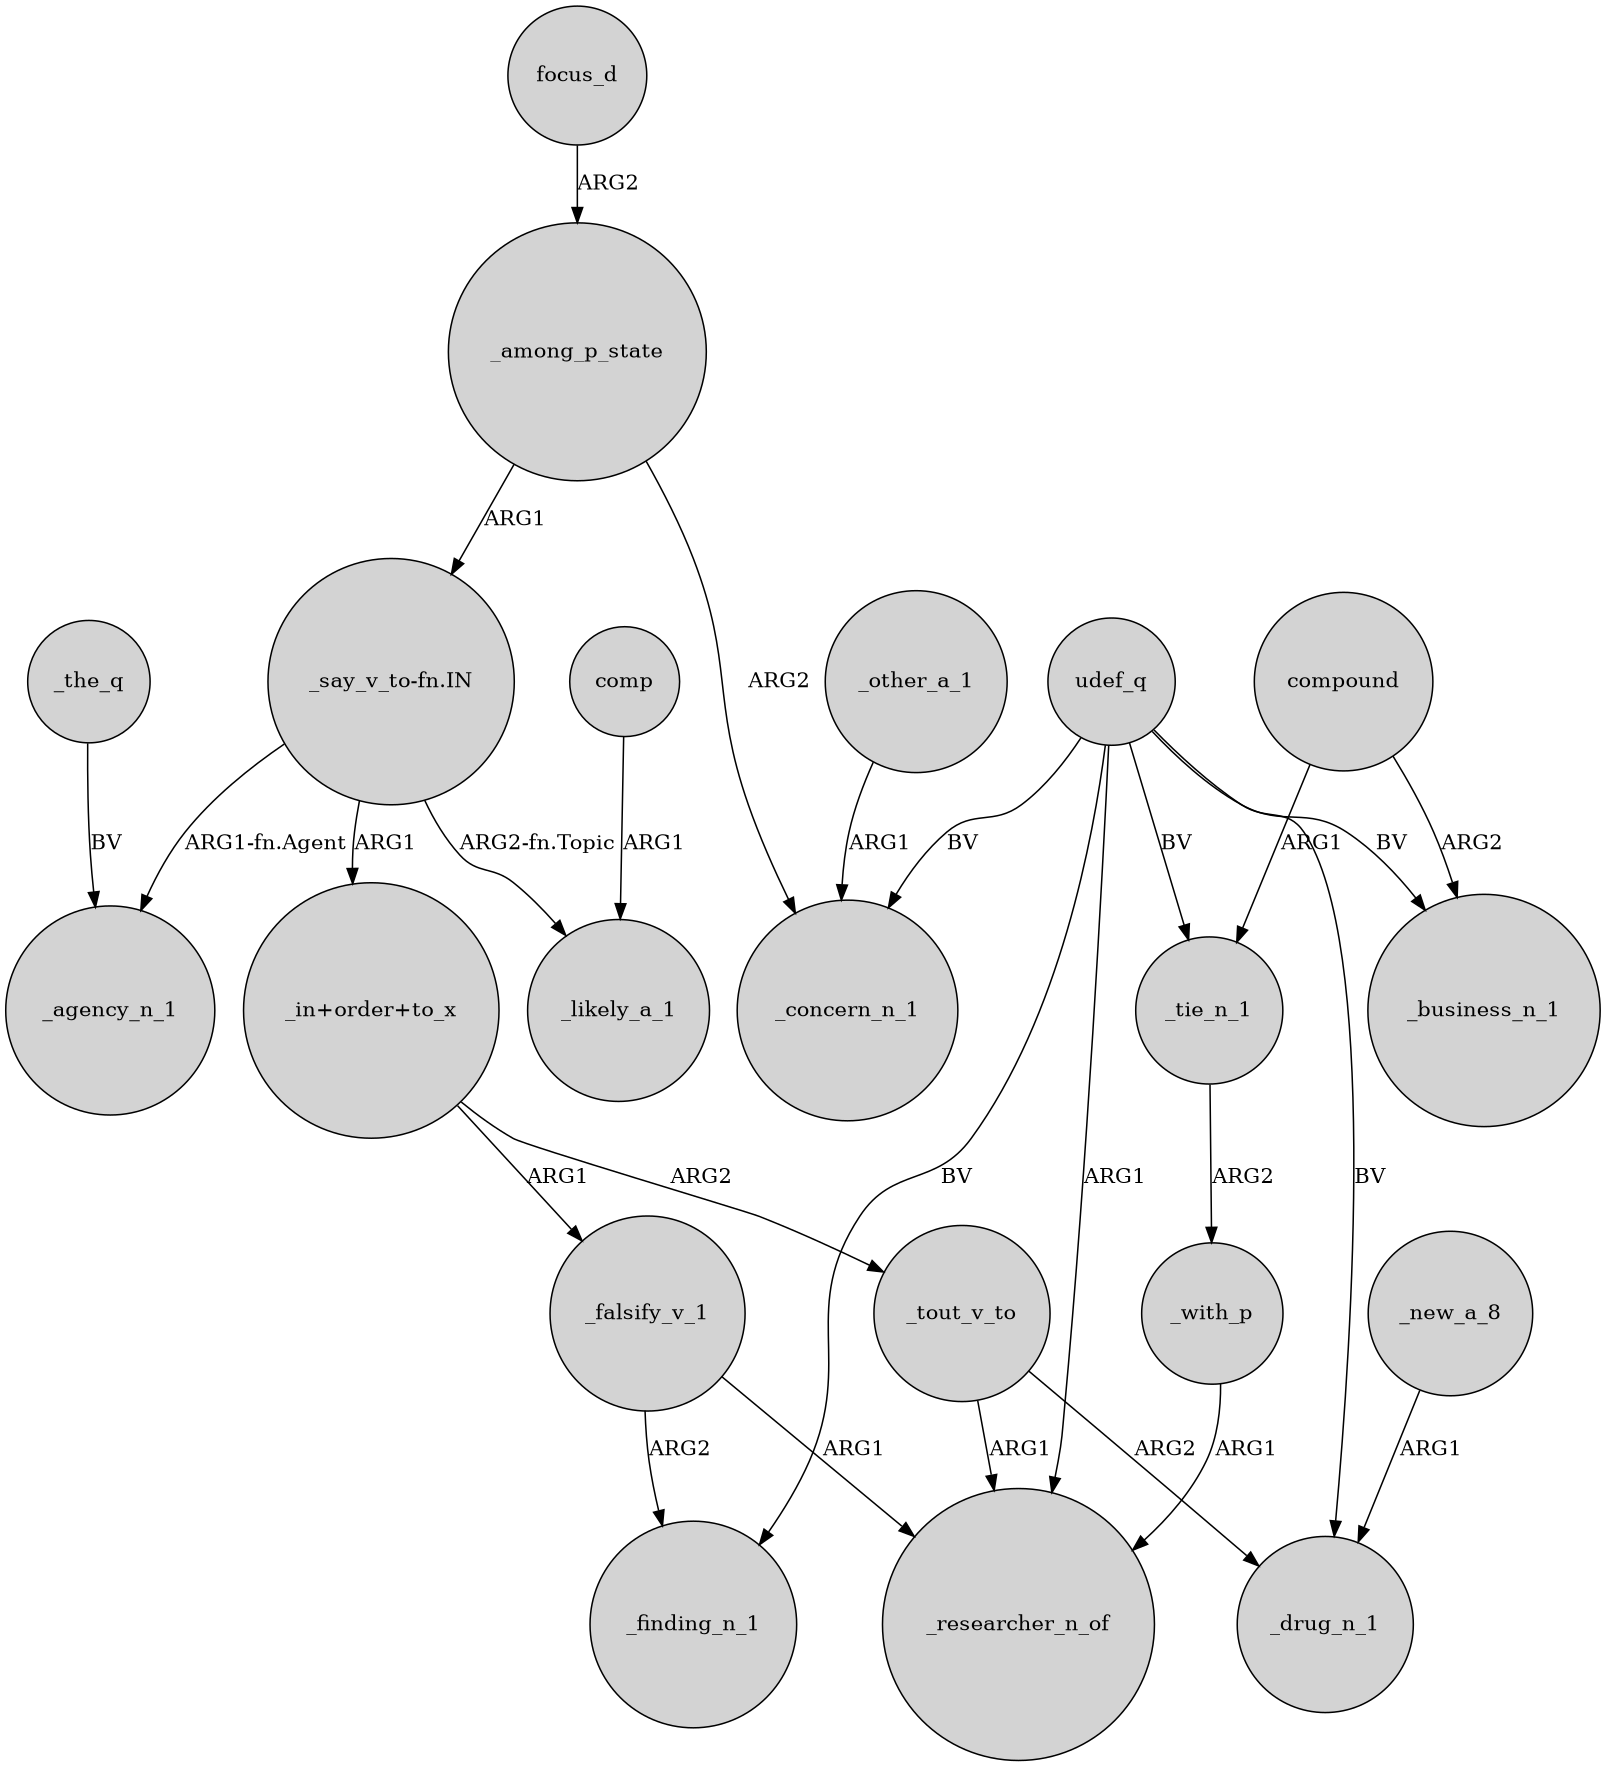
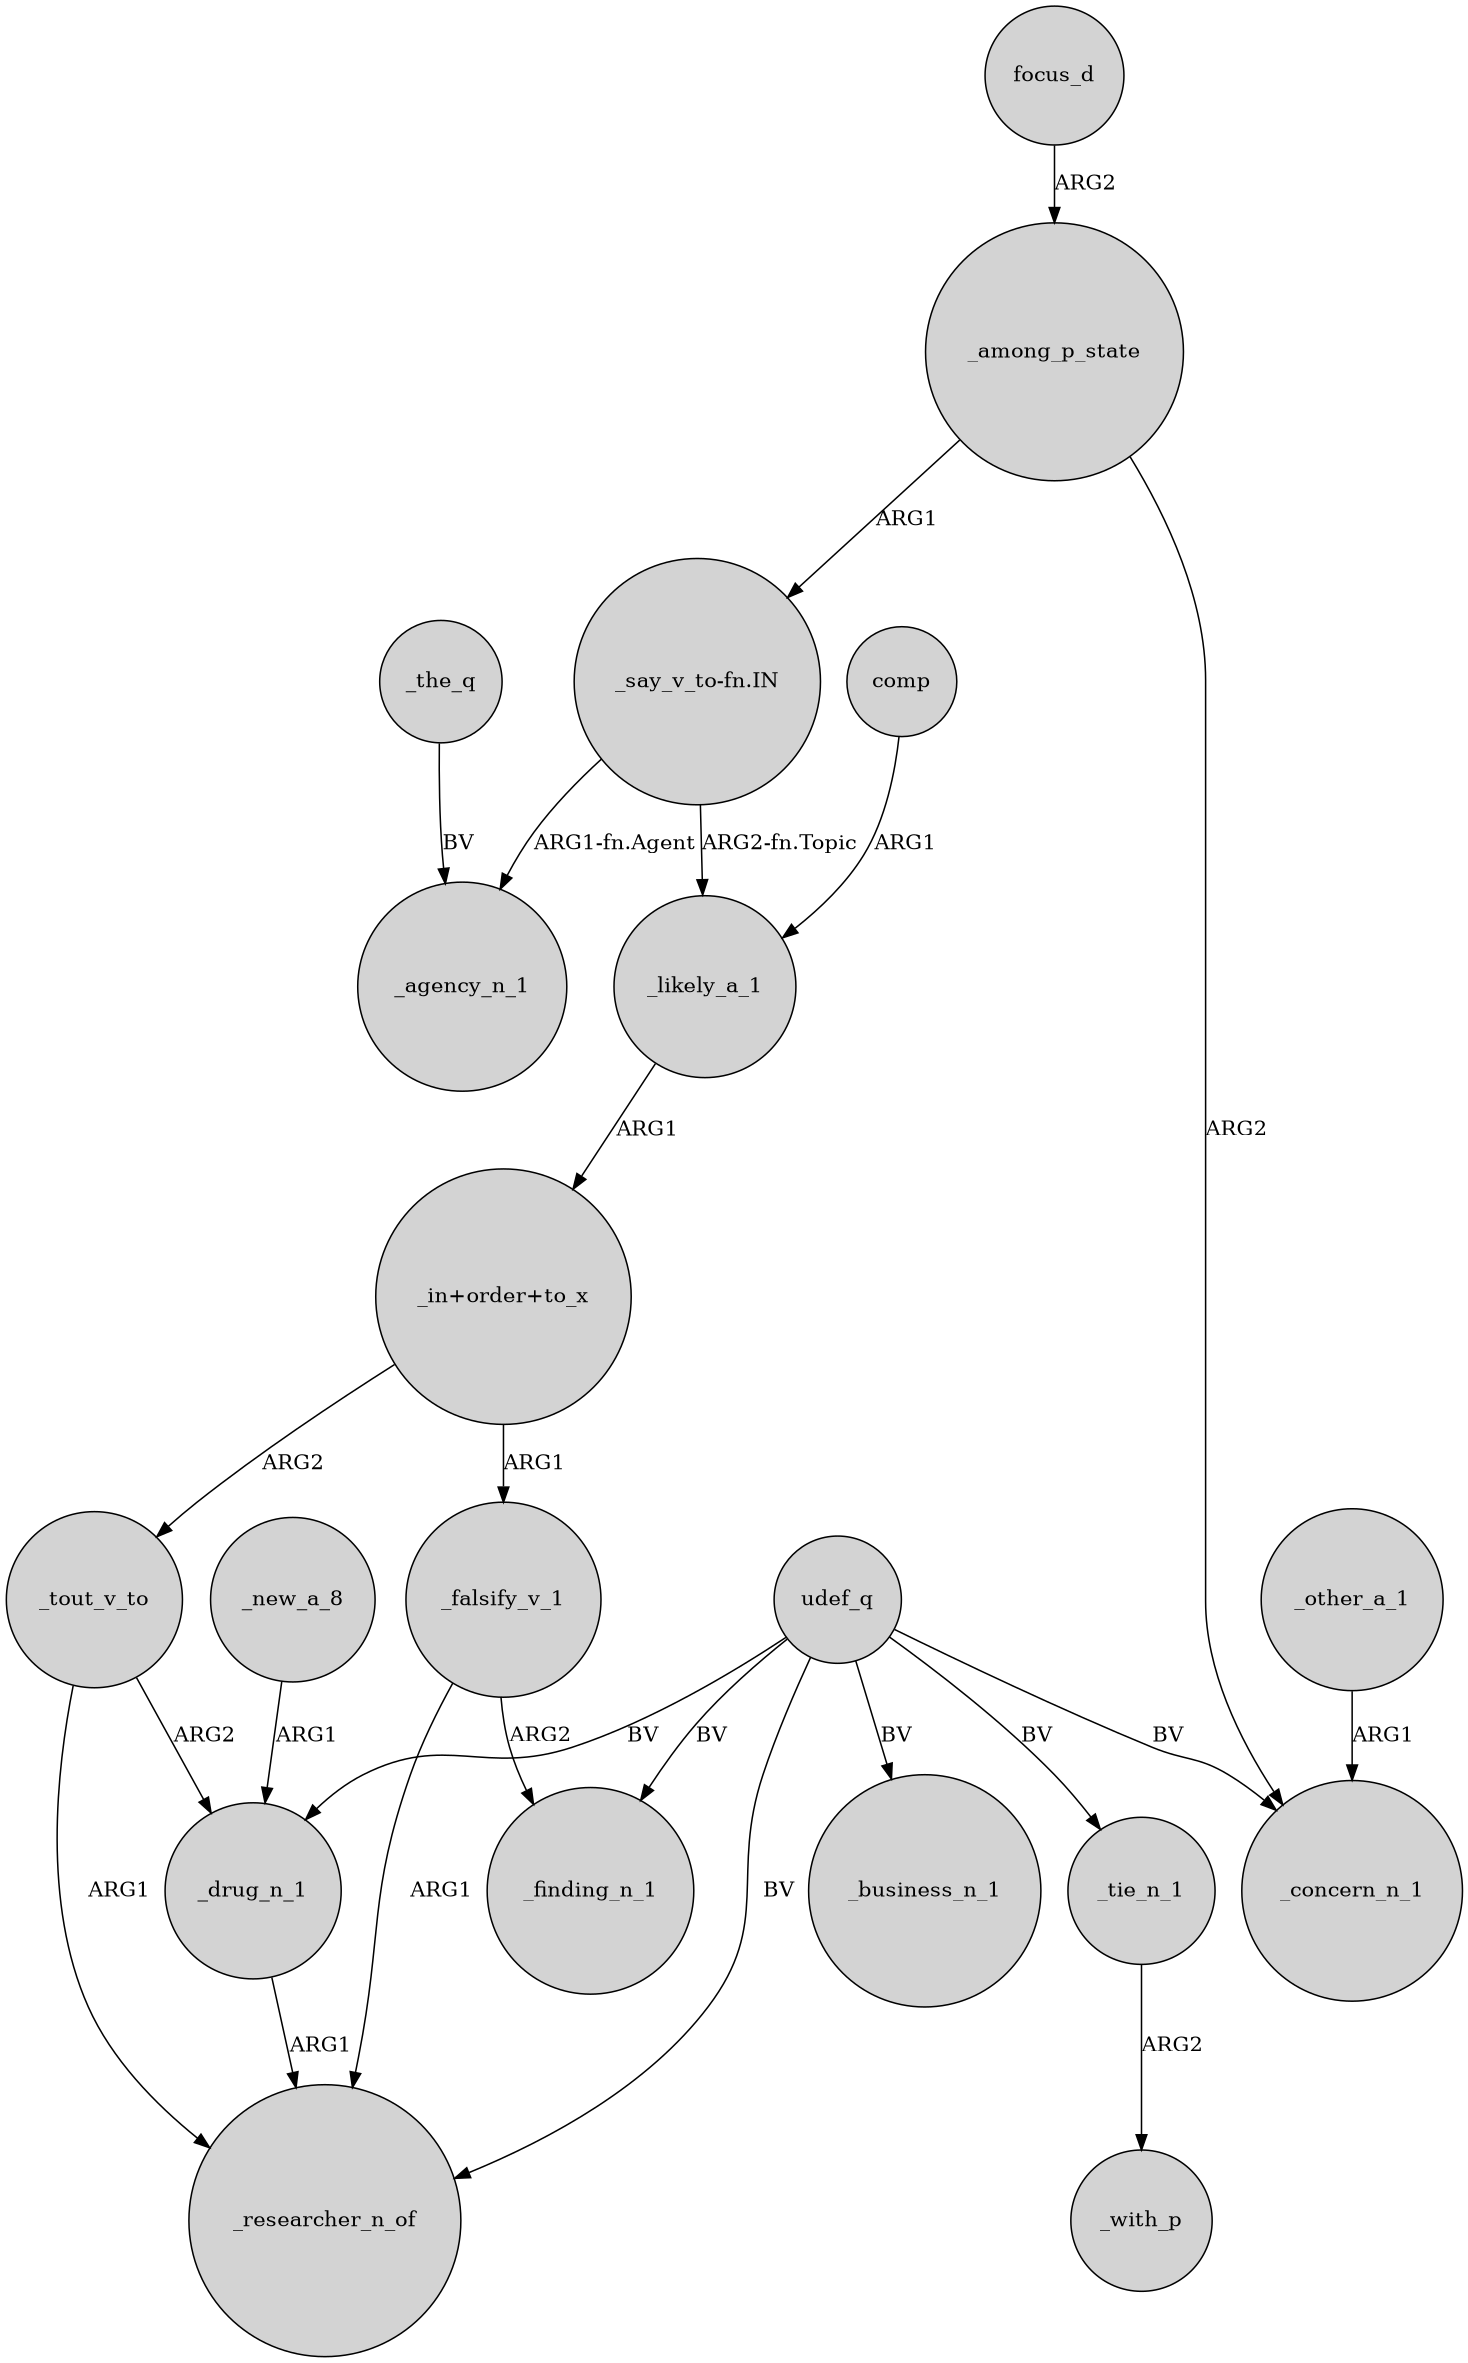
node "compound": removed
edge "_say_v_to-fn.IN" -> "_in+order+to_x": now "_likely_a_1" -> "_in+order+to_x"
edge "udef_q" -> "_researcher_n_of": label "ARG1" -> "BV"
edge "_with_p" -> "_researcher_n_of": now "_drug_n_1" -> "_researcher_n_of"
